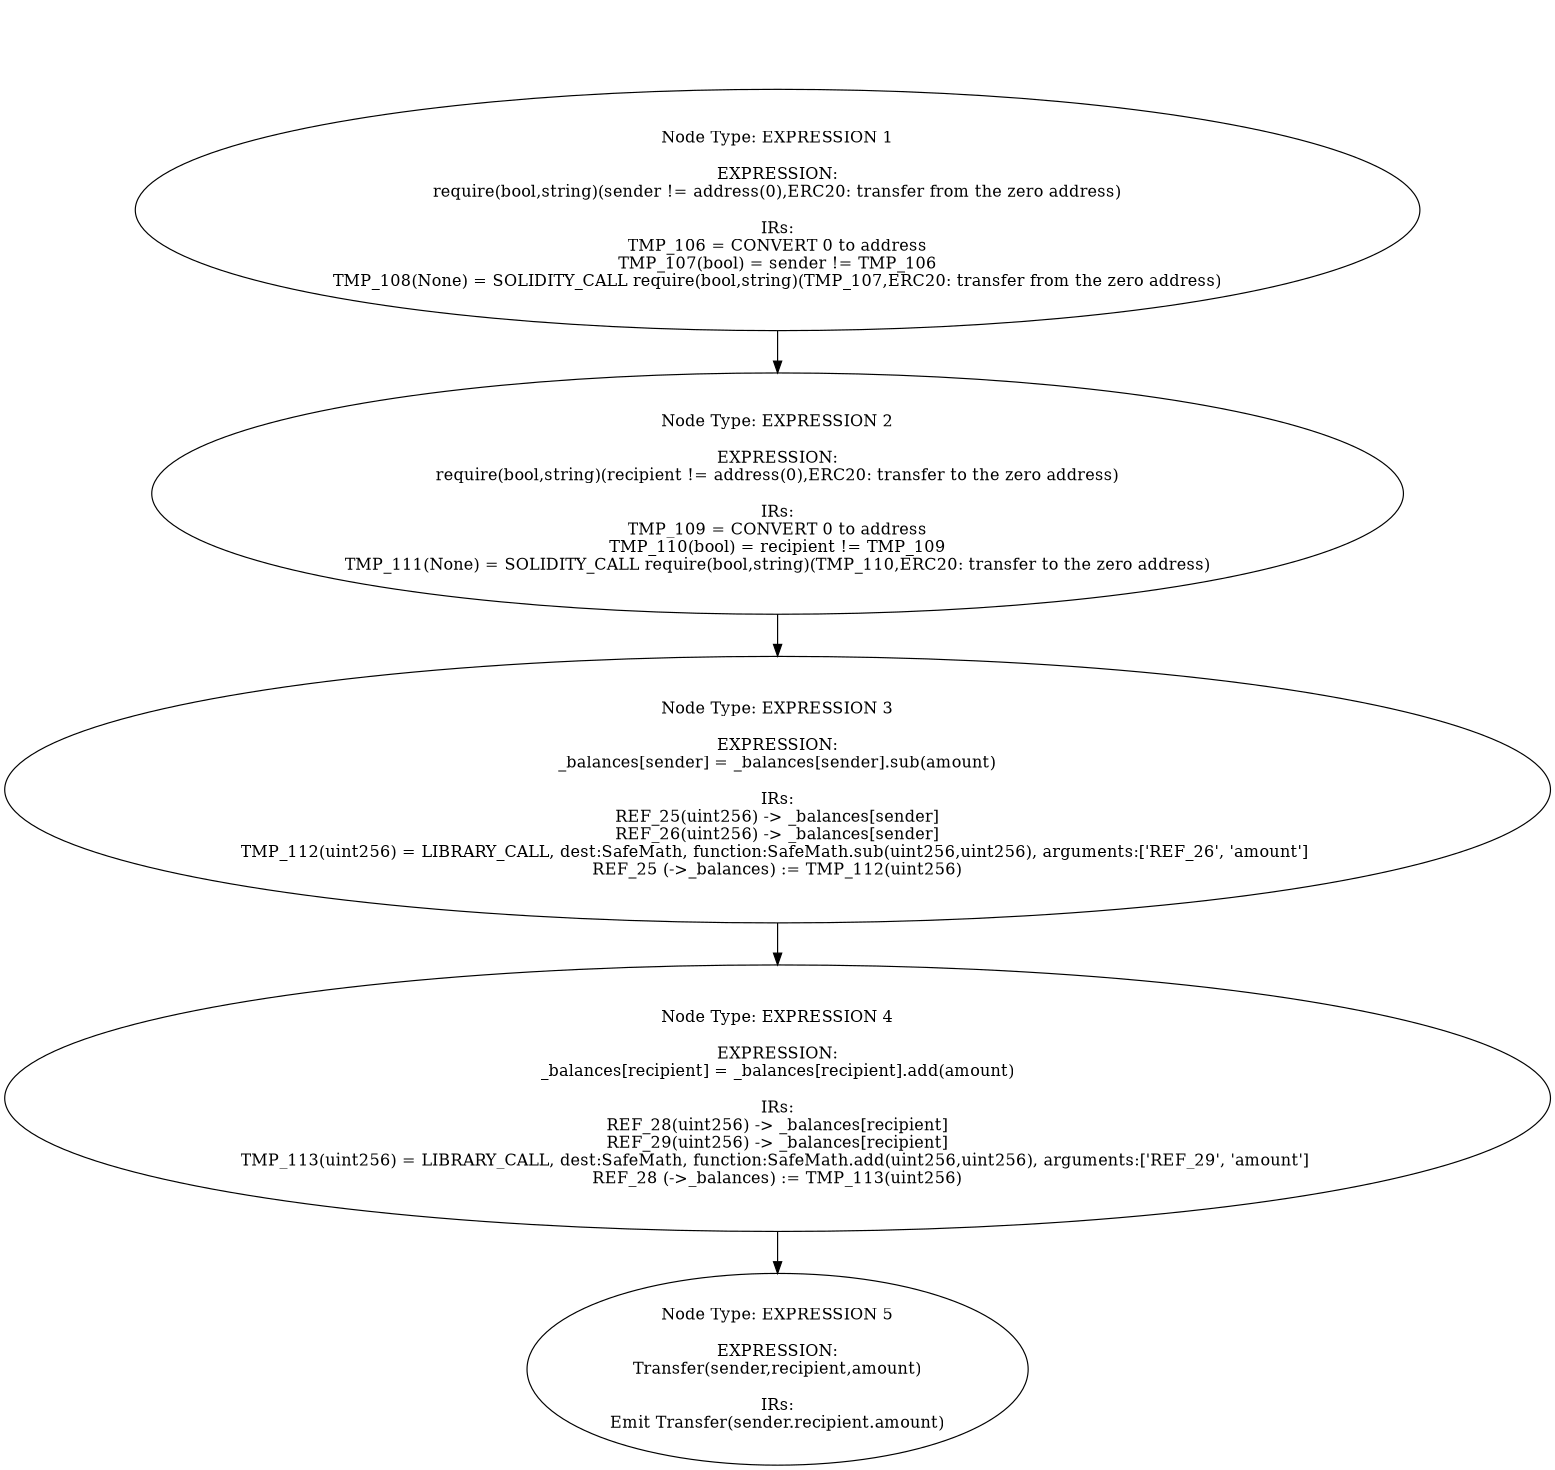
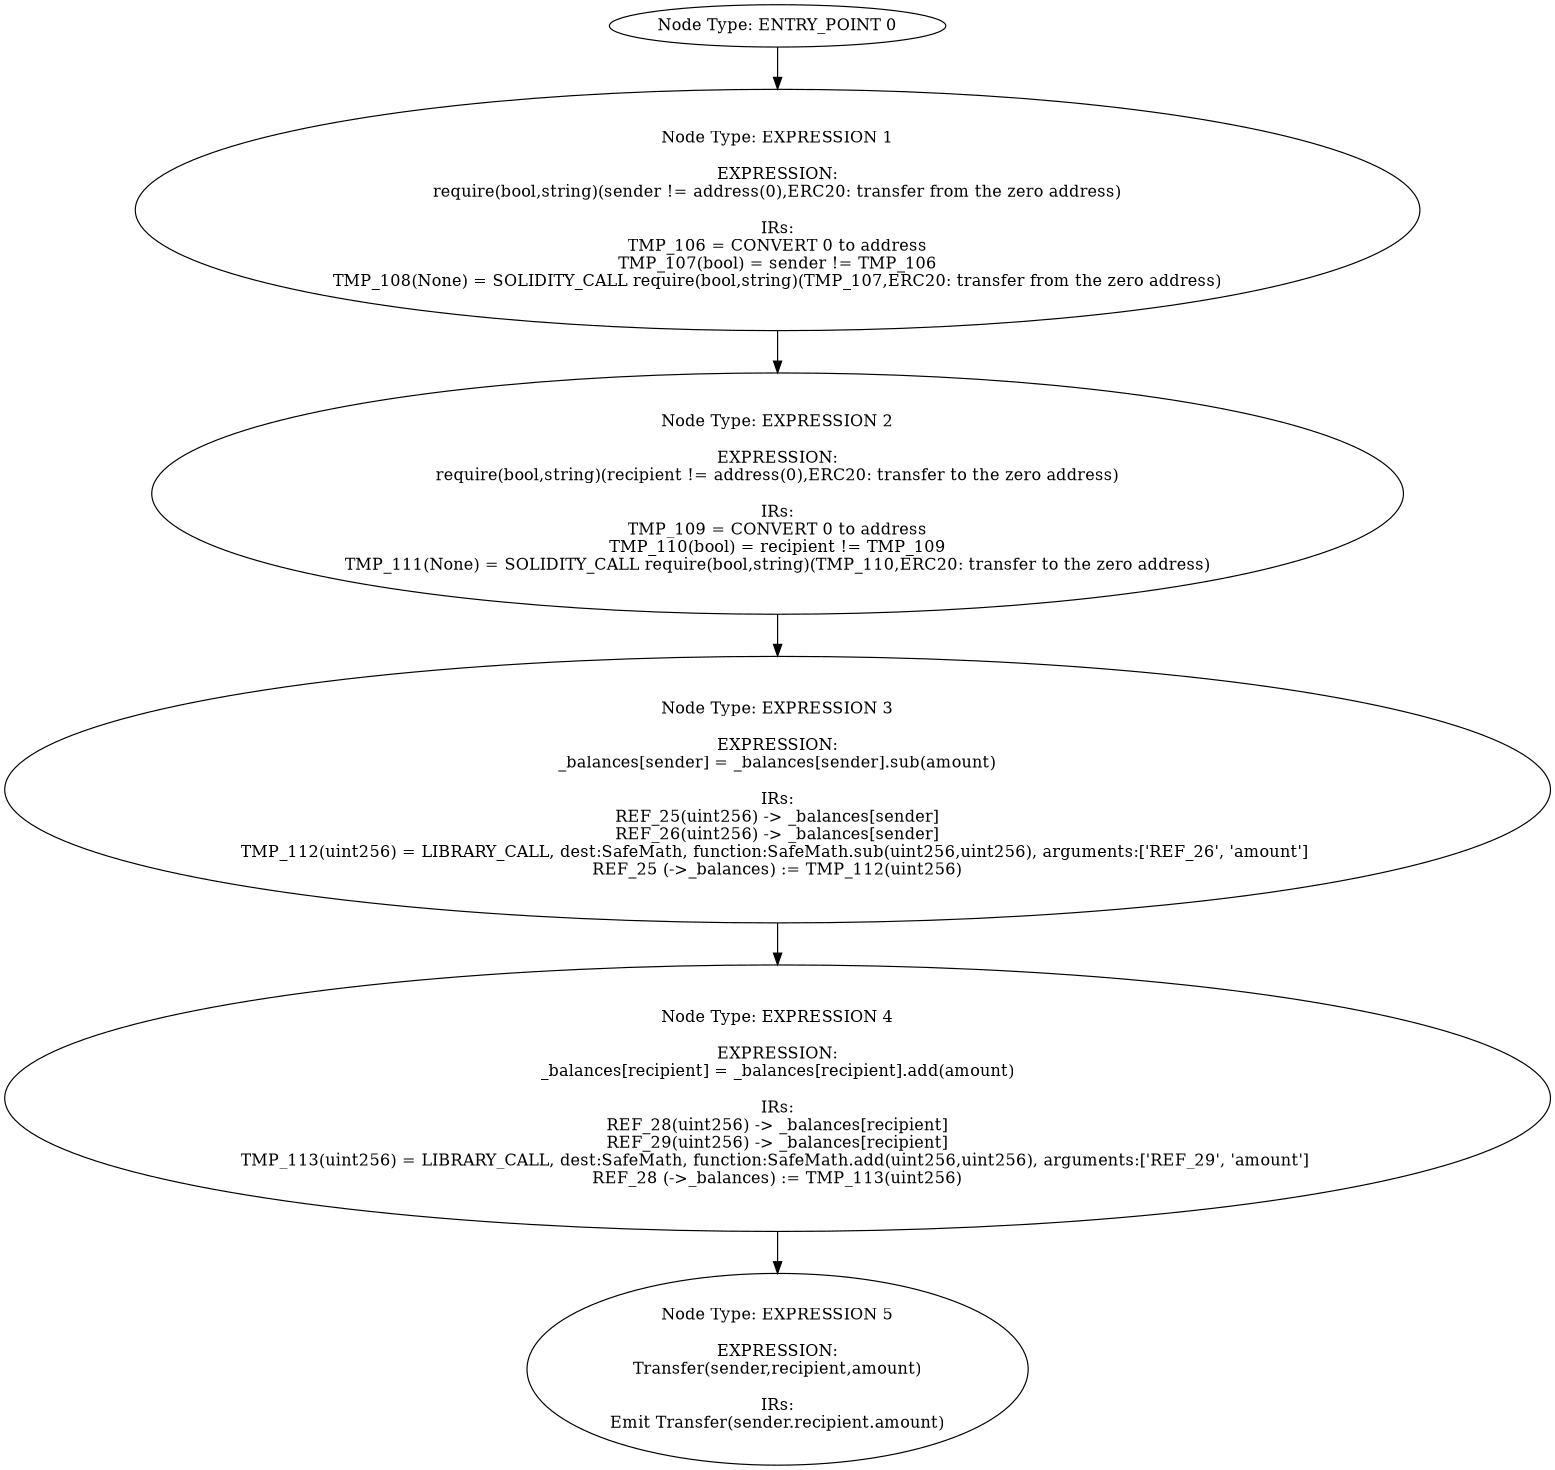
node "Node Type: ENTRY_POINT 0": added
